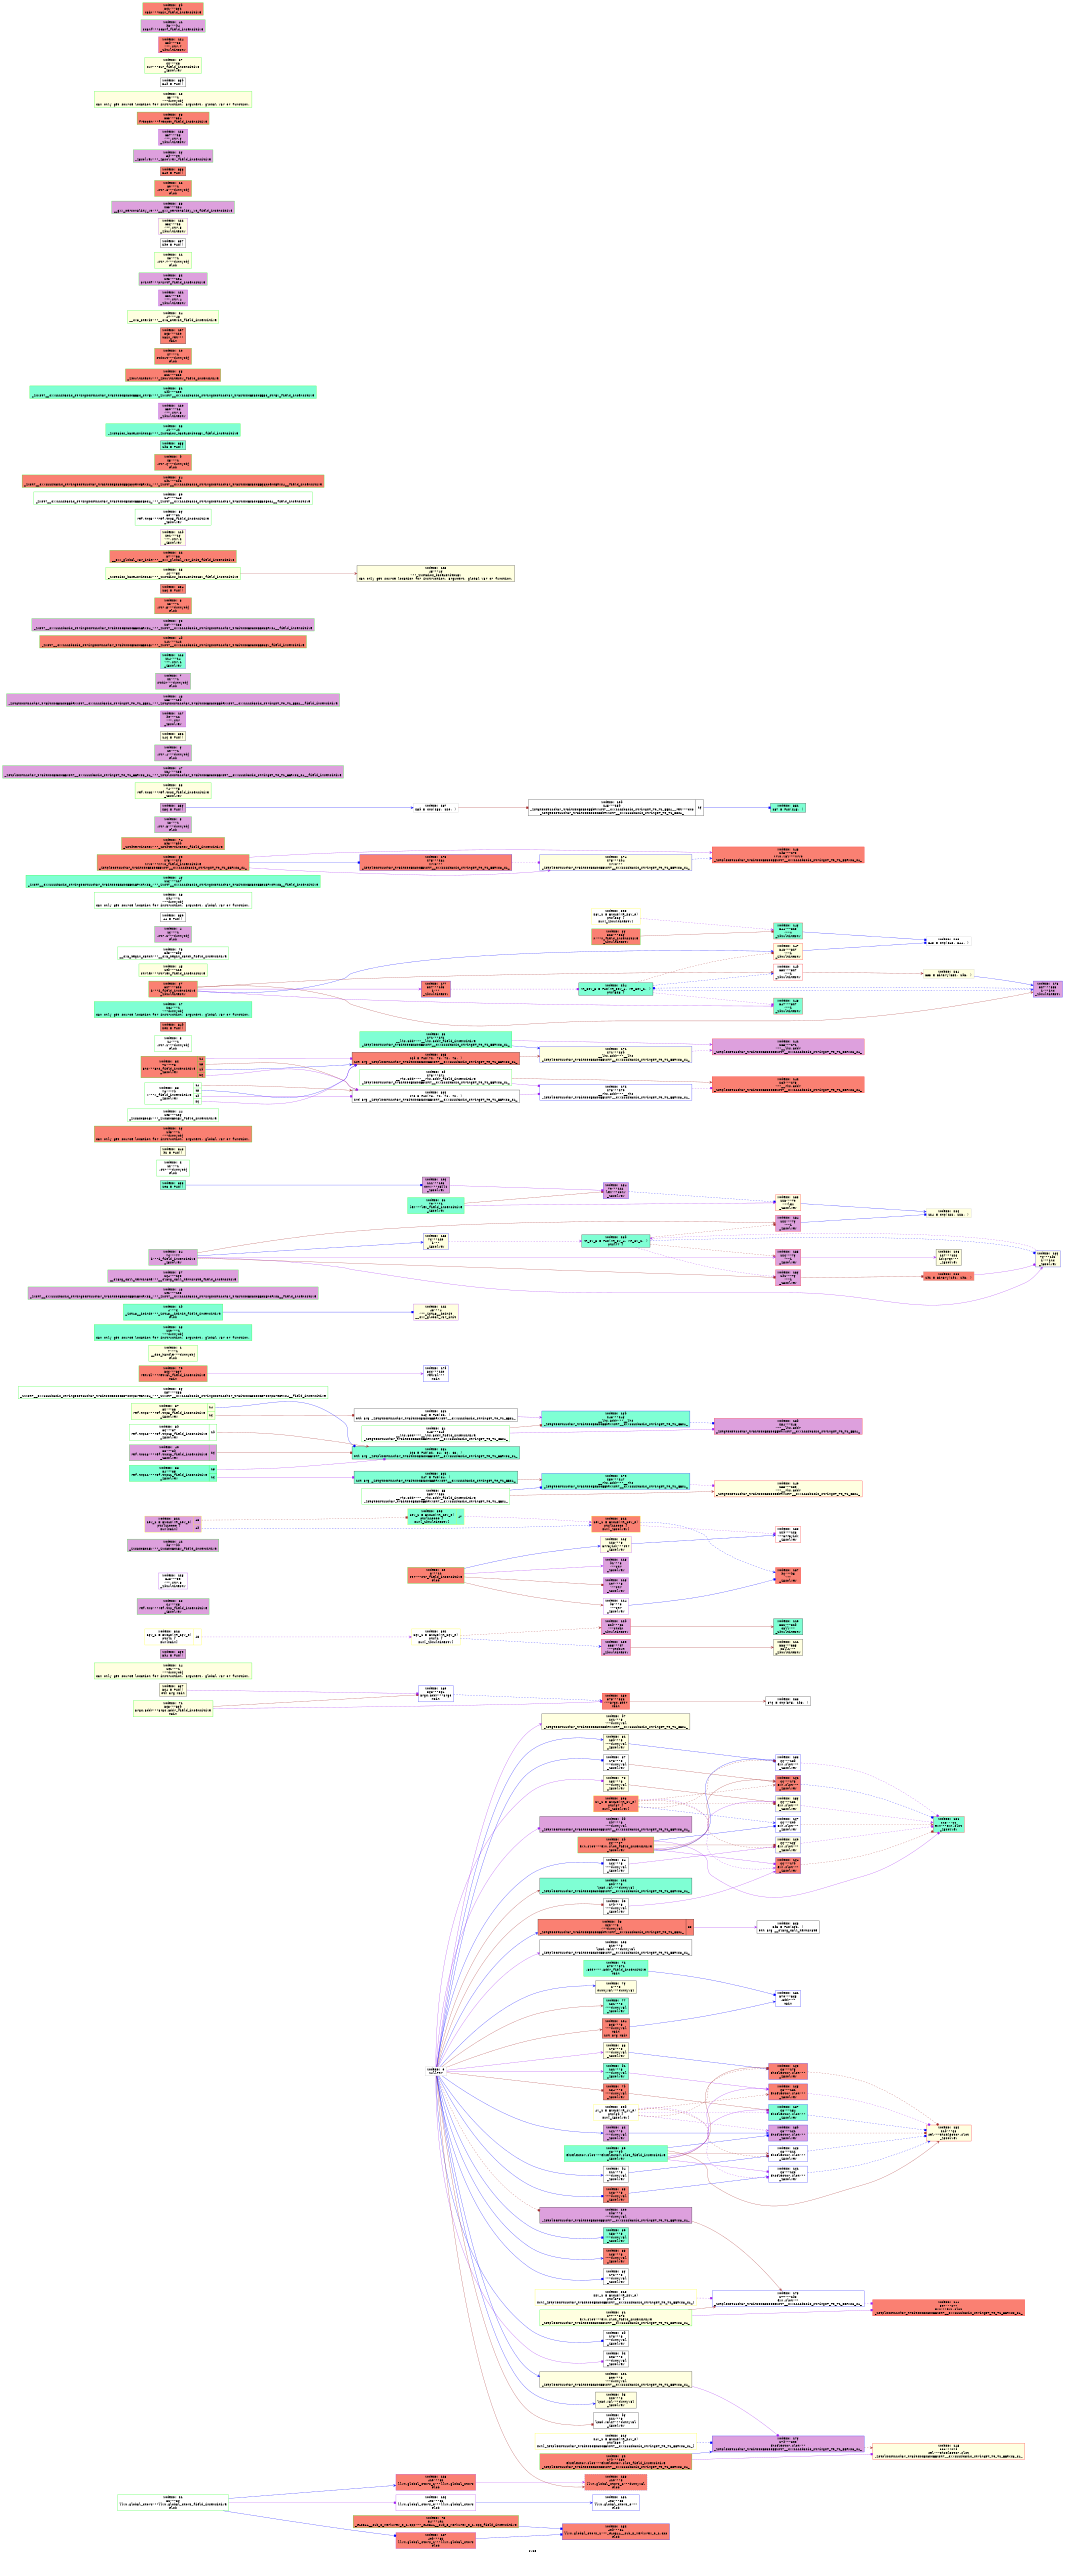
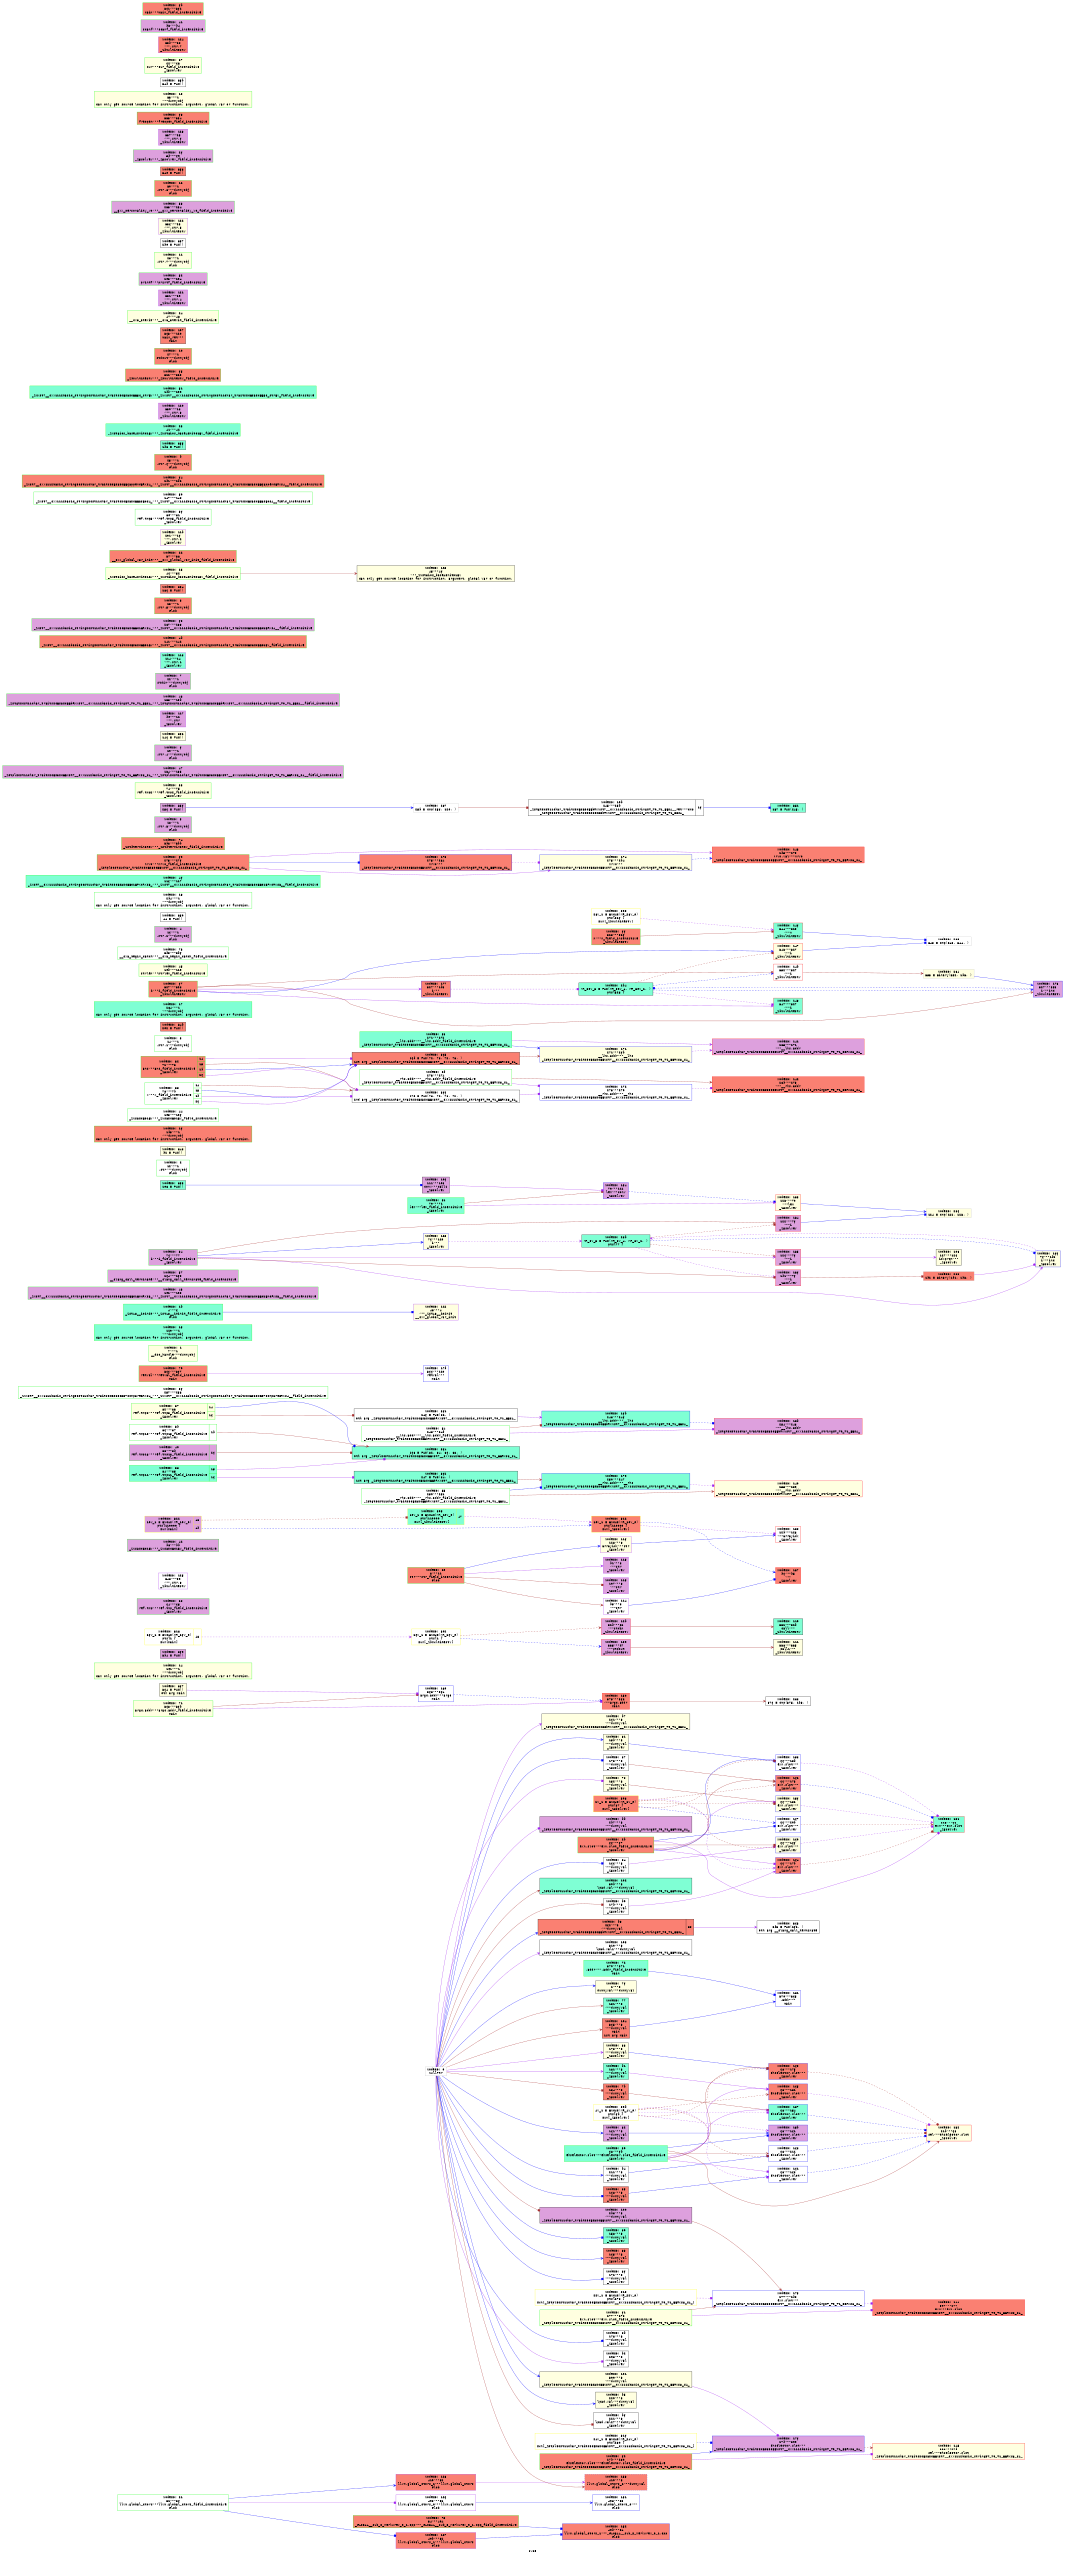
edge "NodeID: 0" -> "NodeID: 100": style dashed -> solid
